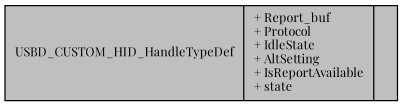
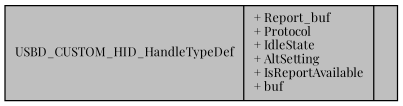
node "USBD_CUSTOM_HID_HandleTypeDef": text "+ state" -> "+ buf"
